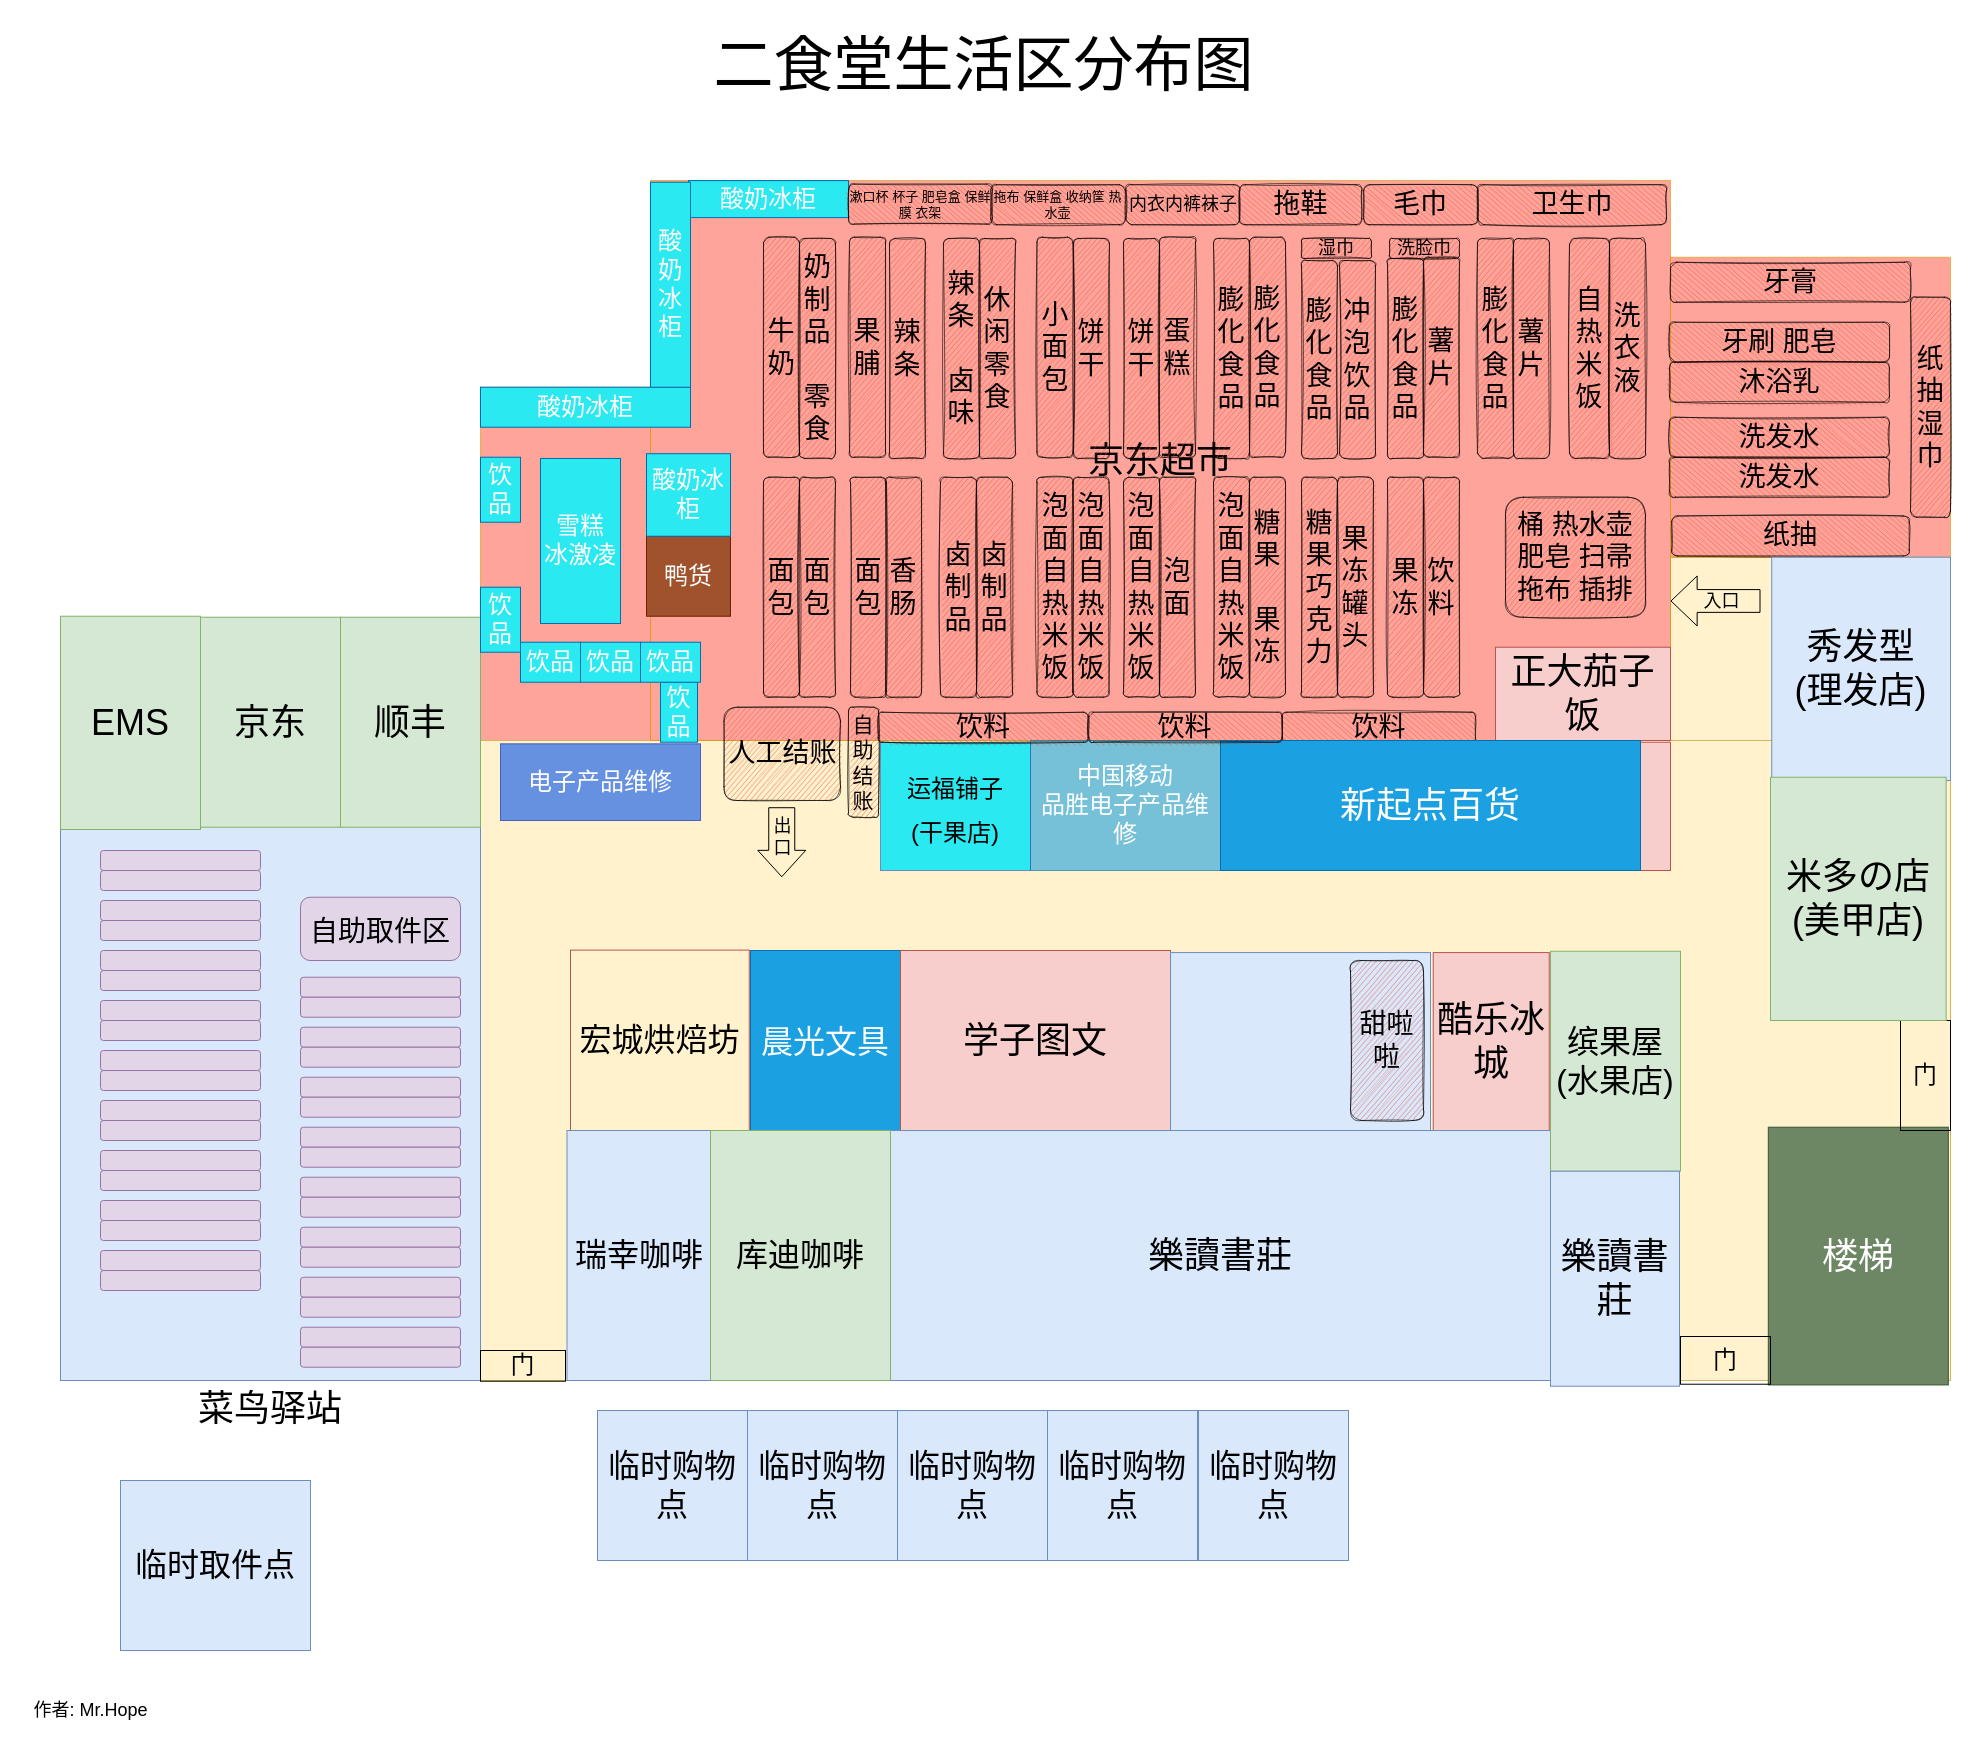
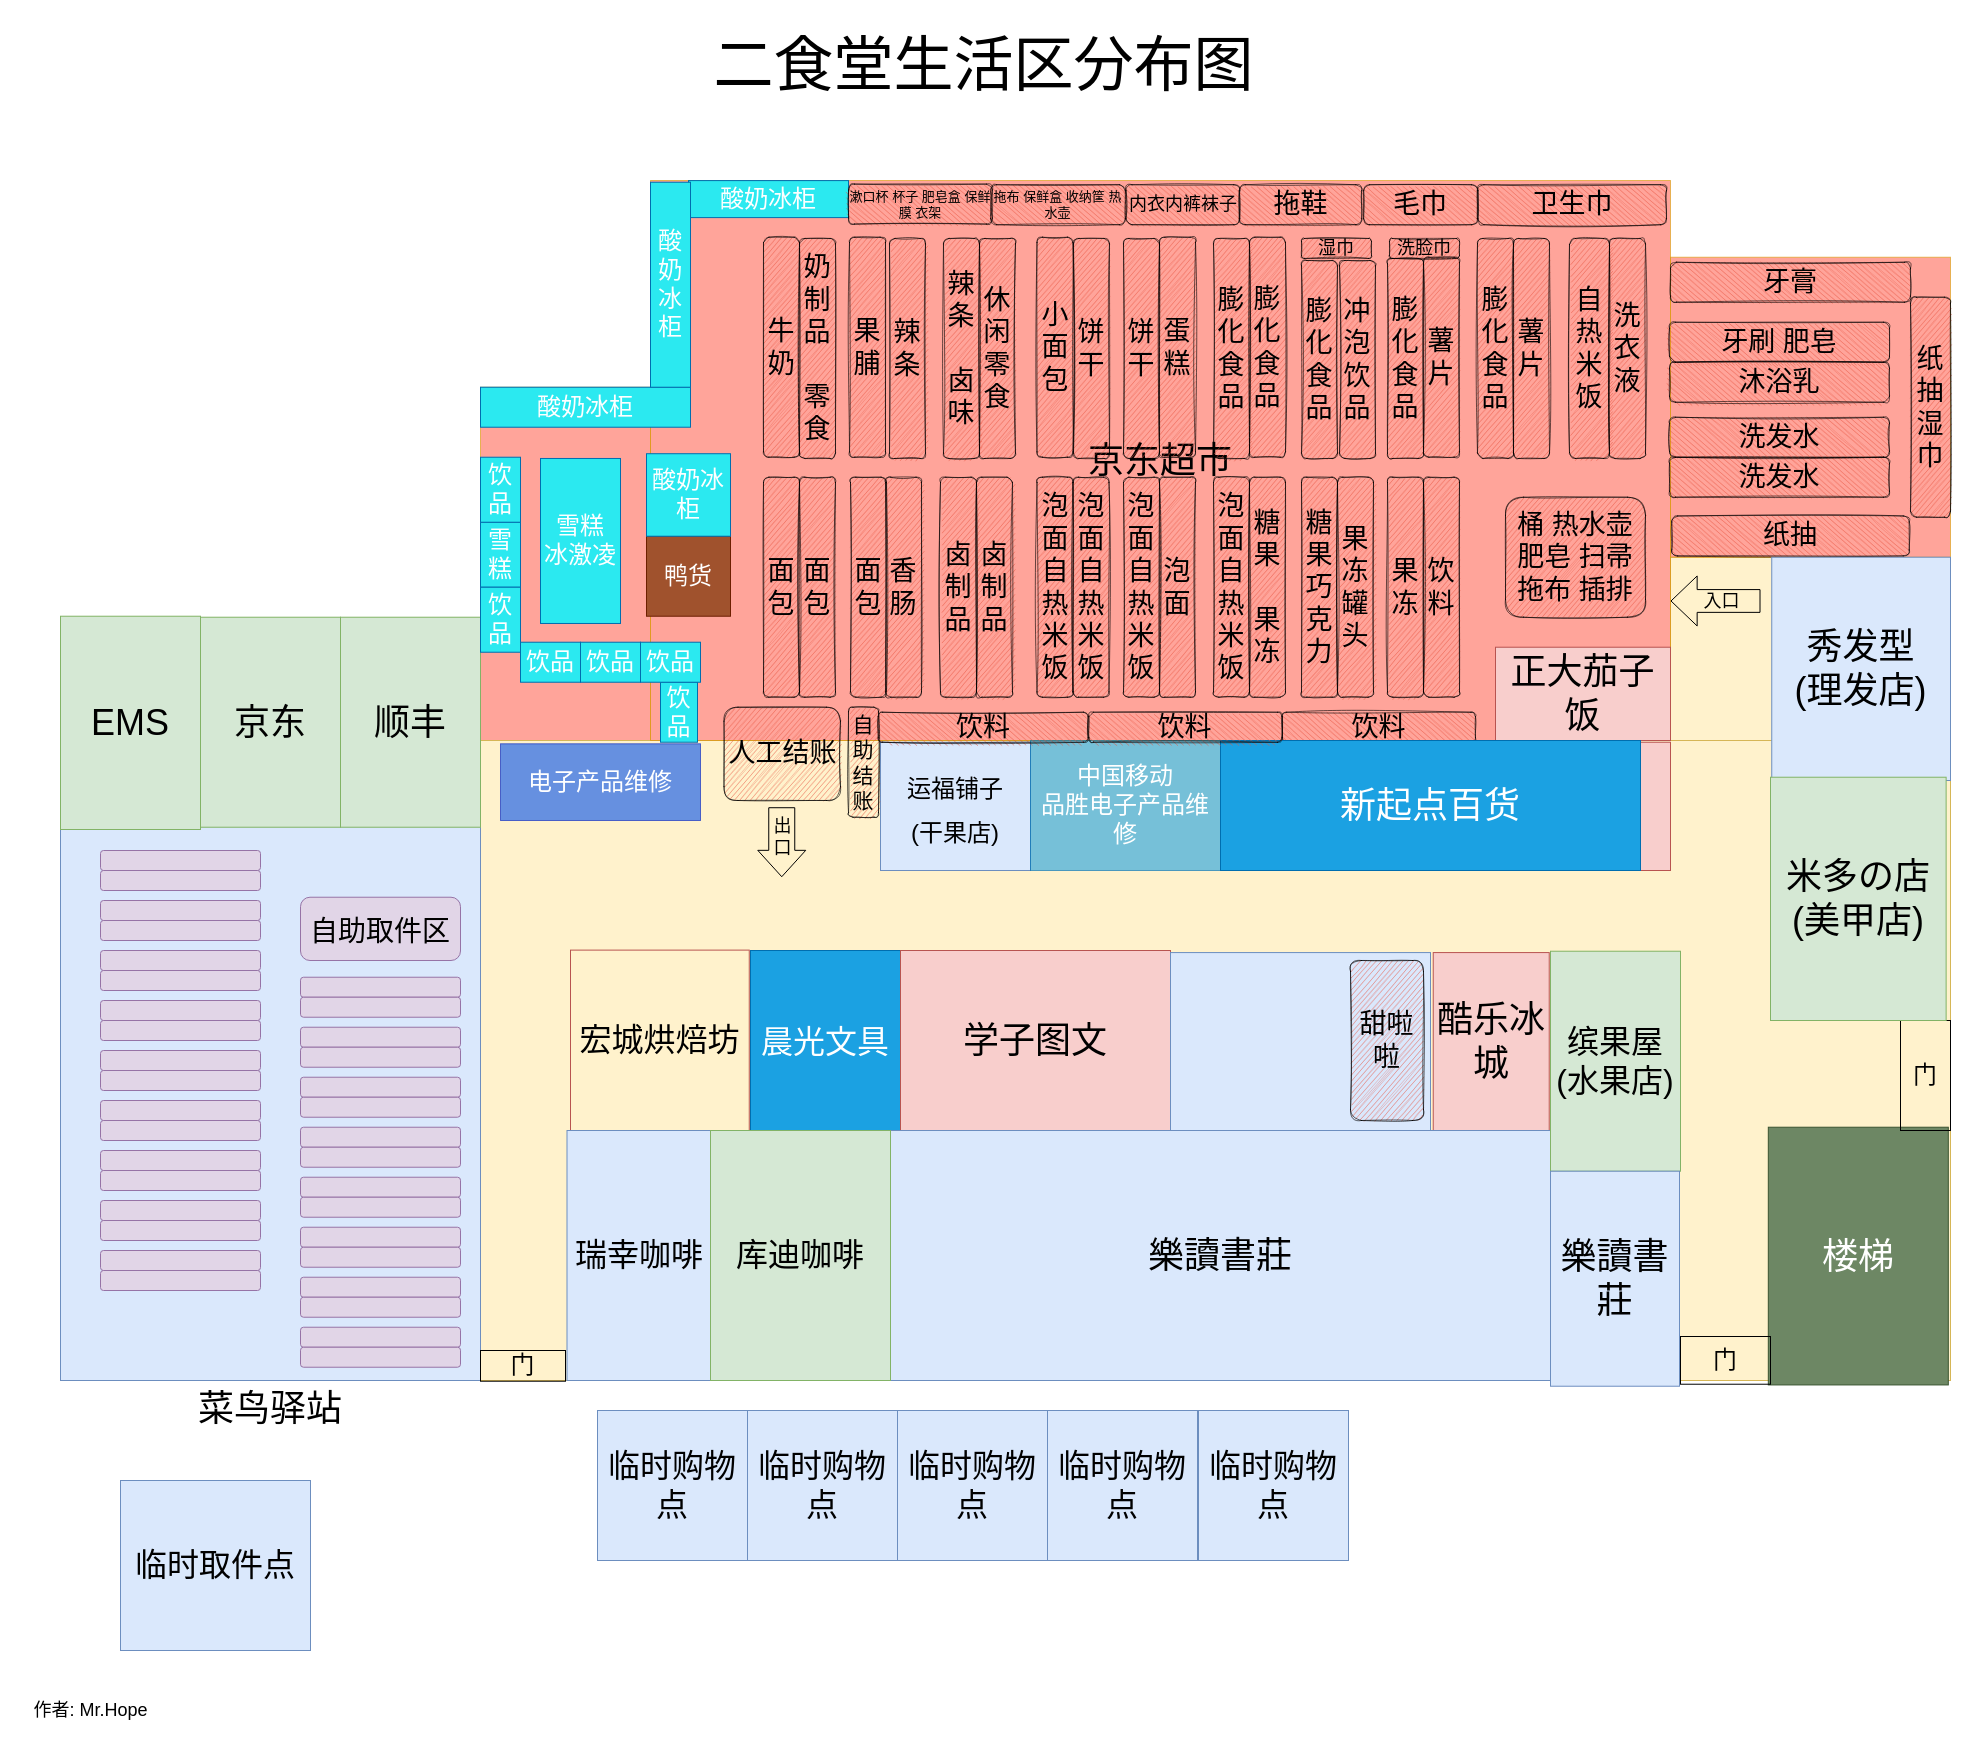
node "雪糕": added
node "运福铺子 (干果店)": fillcolor #2be9f0 -> #dae8fc
